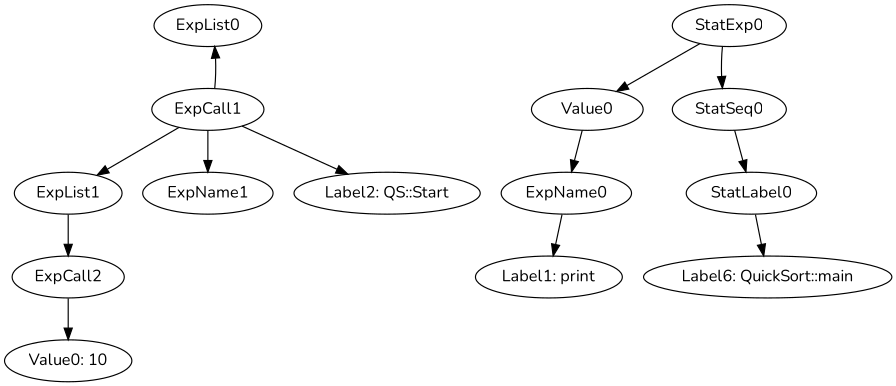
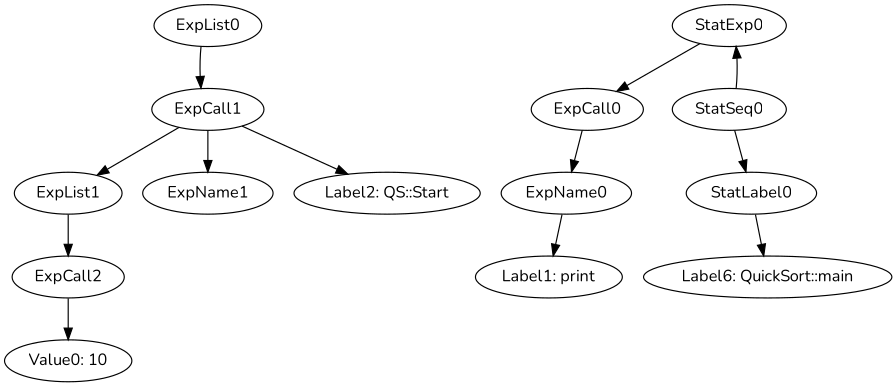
edge "StatExp0" -> "StatSeq0": reversed
edge "ExpCall1" -> "ExpList0": reversed
node "Value0": label "Value0" -> "ExpCall0"
